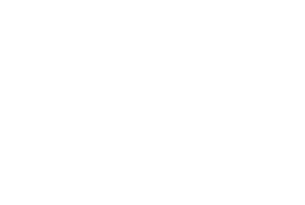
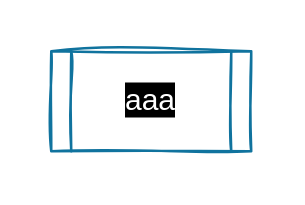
node "aaa": added
